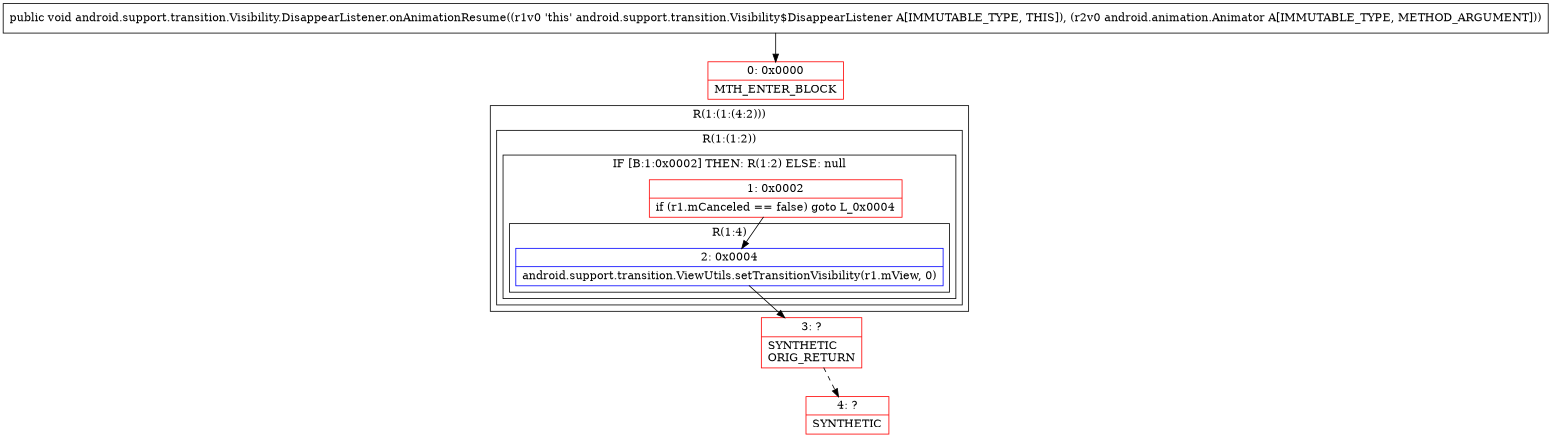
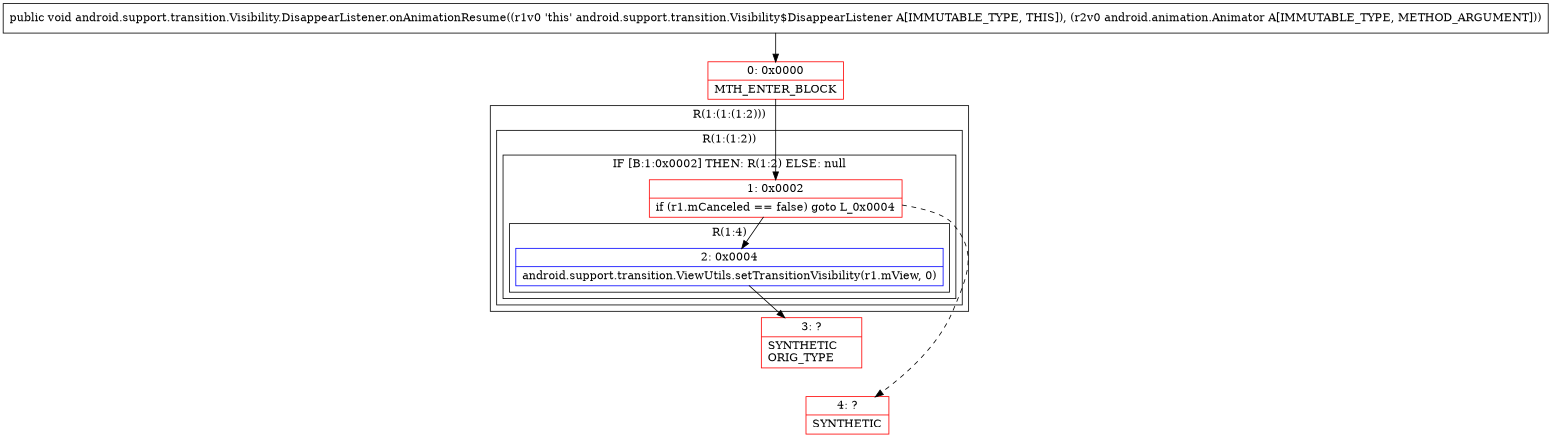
cluster "R(1:(1:(4:2)))": label "R(1:(1:(4:2)))" -> "R(1:(1:(1:2)))"
edge "0: 0x0000" -> "1: 0x0002": added
node "3: ?": text "ORIG_RETURN" -> "ORIG_TYPE"
edge "3: ?" -> "4: ?": now "1: 0x0002" -> "4: ?"
